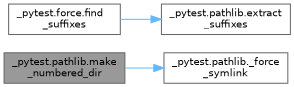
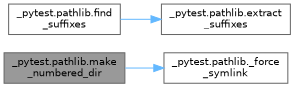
node "_pytest.force.find _suffixes": label "_pytest.force.find _suffixes" -> "_pytest.pathlib.find _suffixes"
